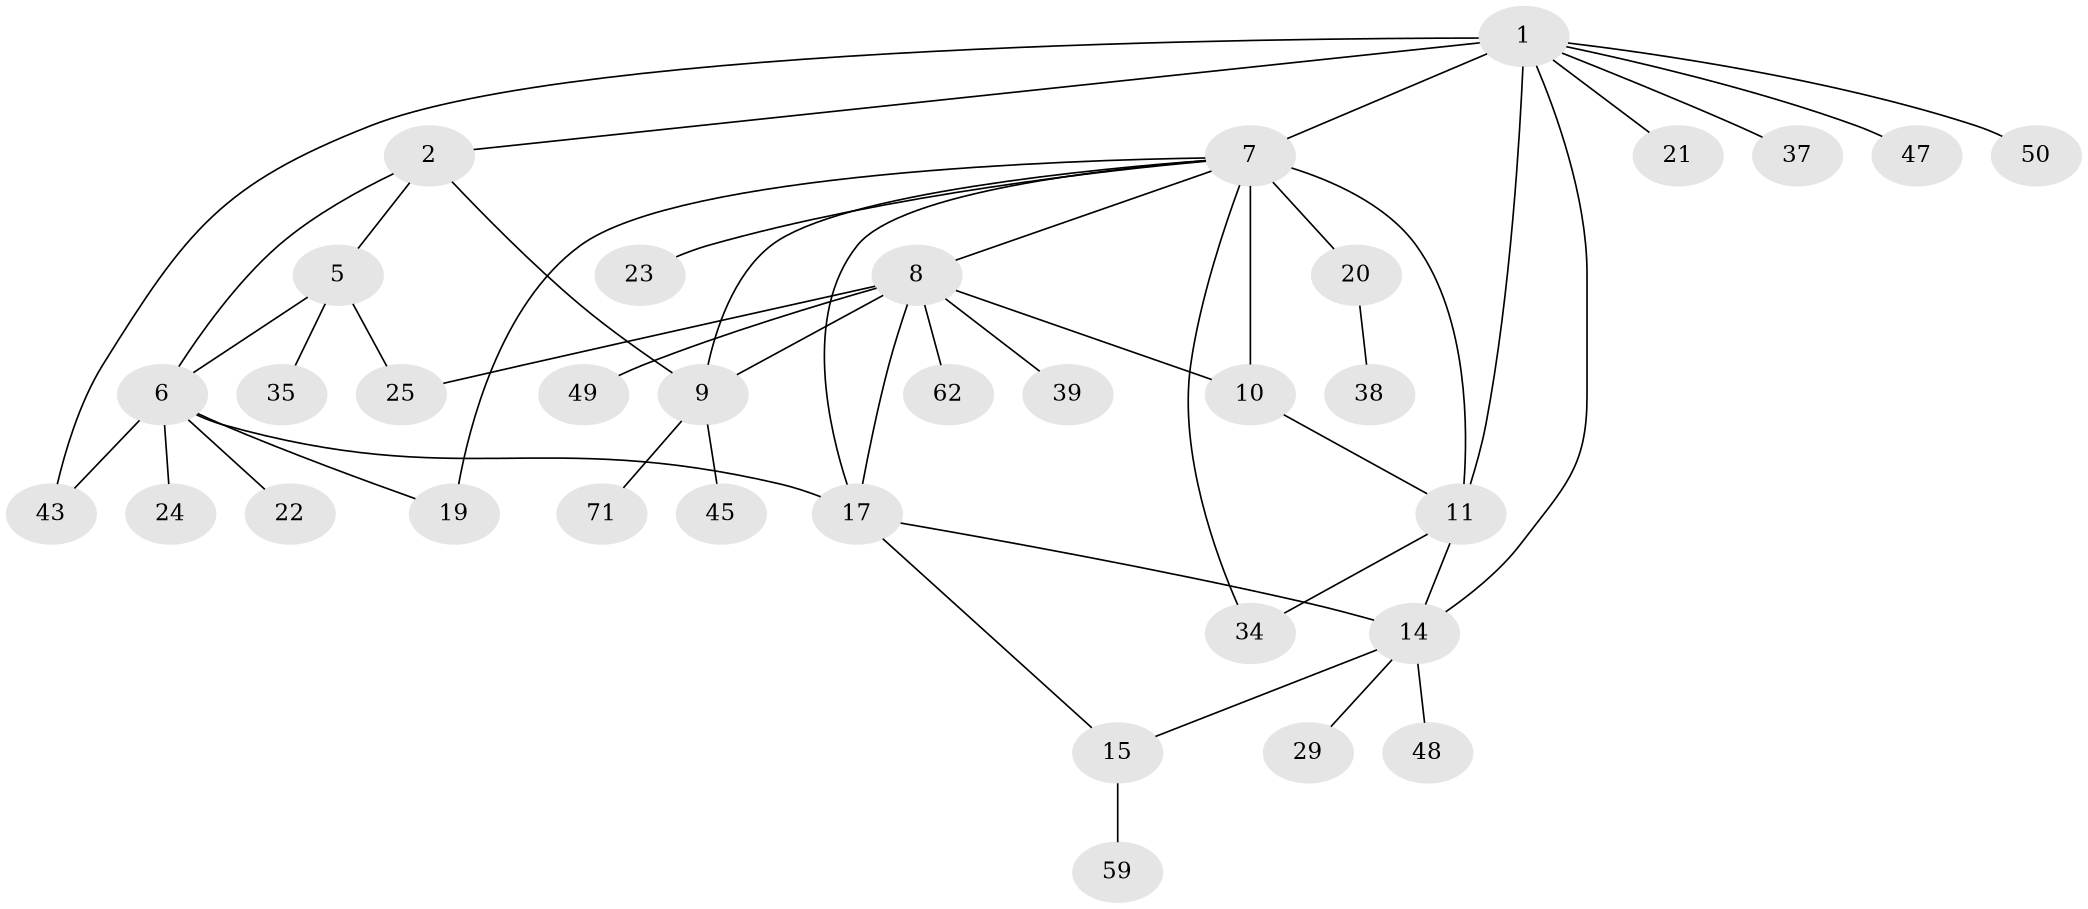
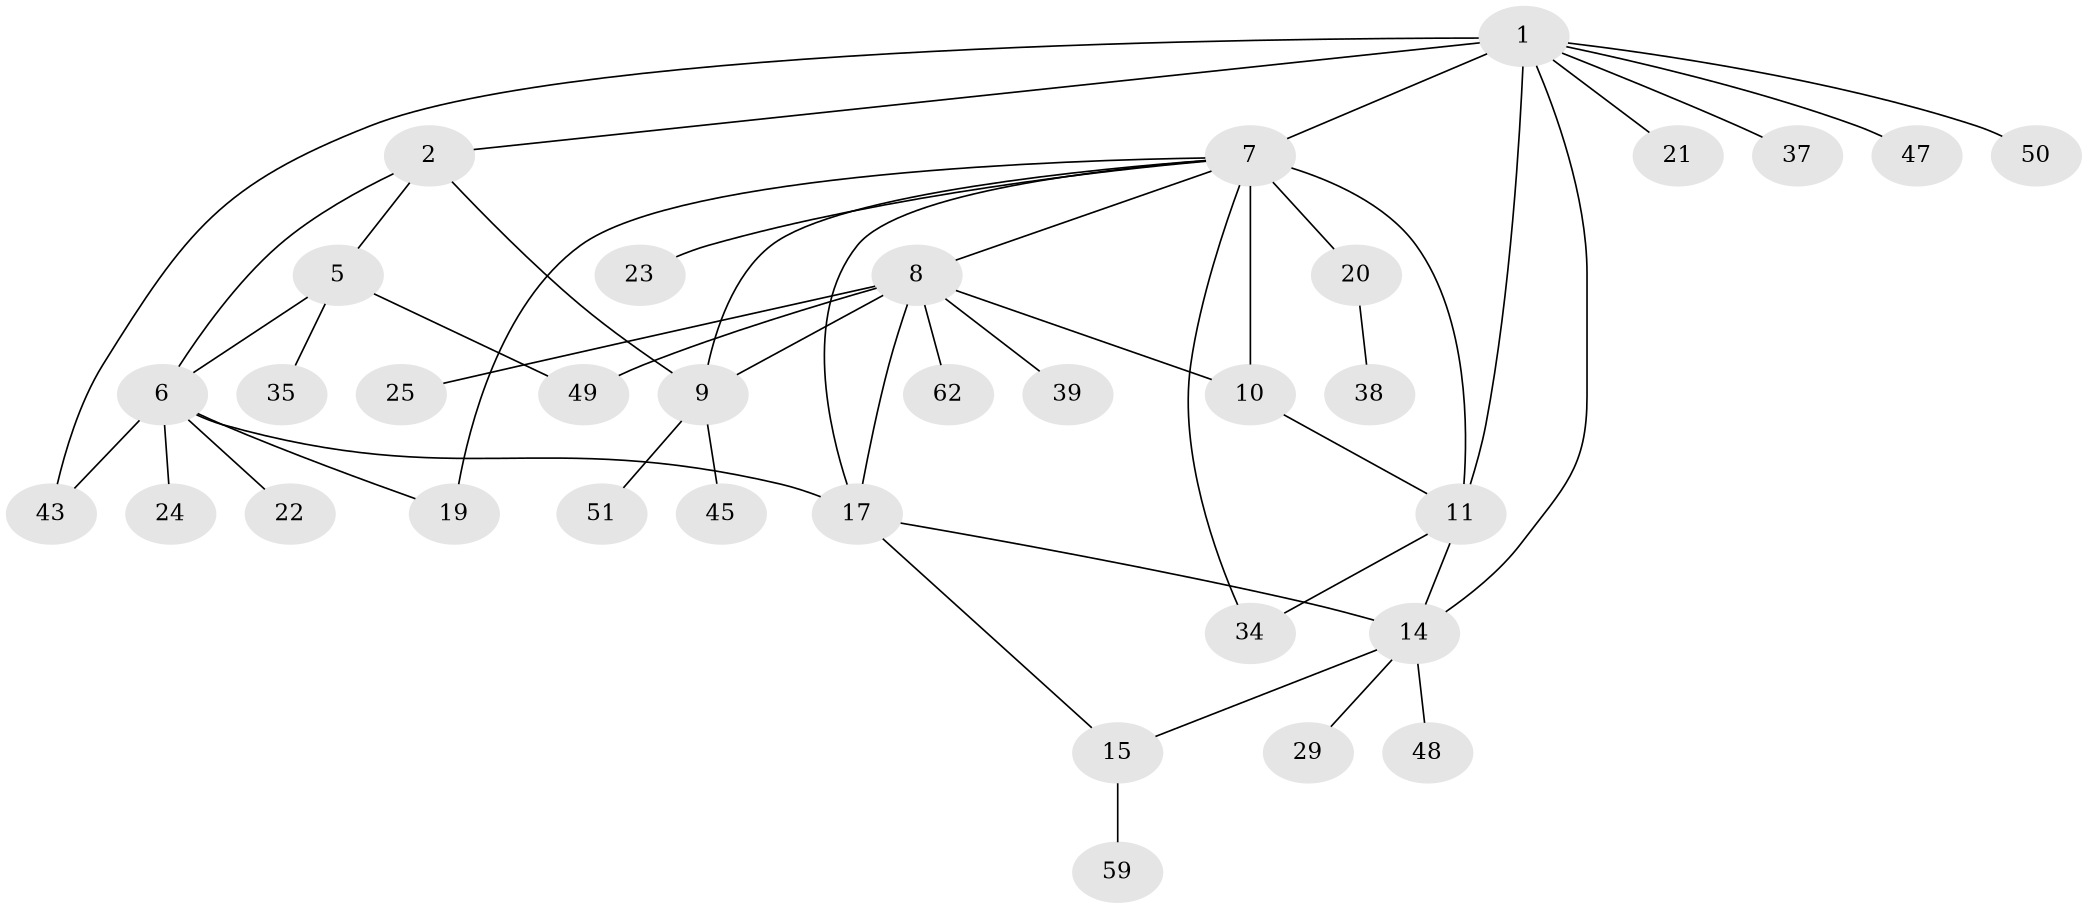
edge "5" -- "25": now "5" -- "49"
node "71": label "71" -> "51"
